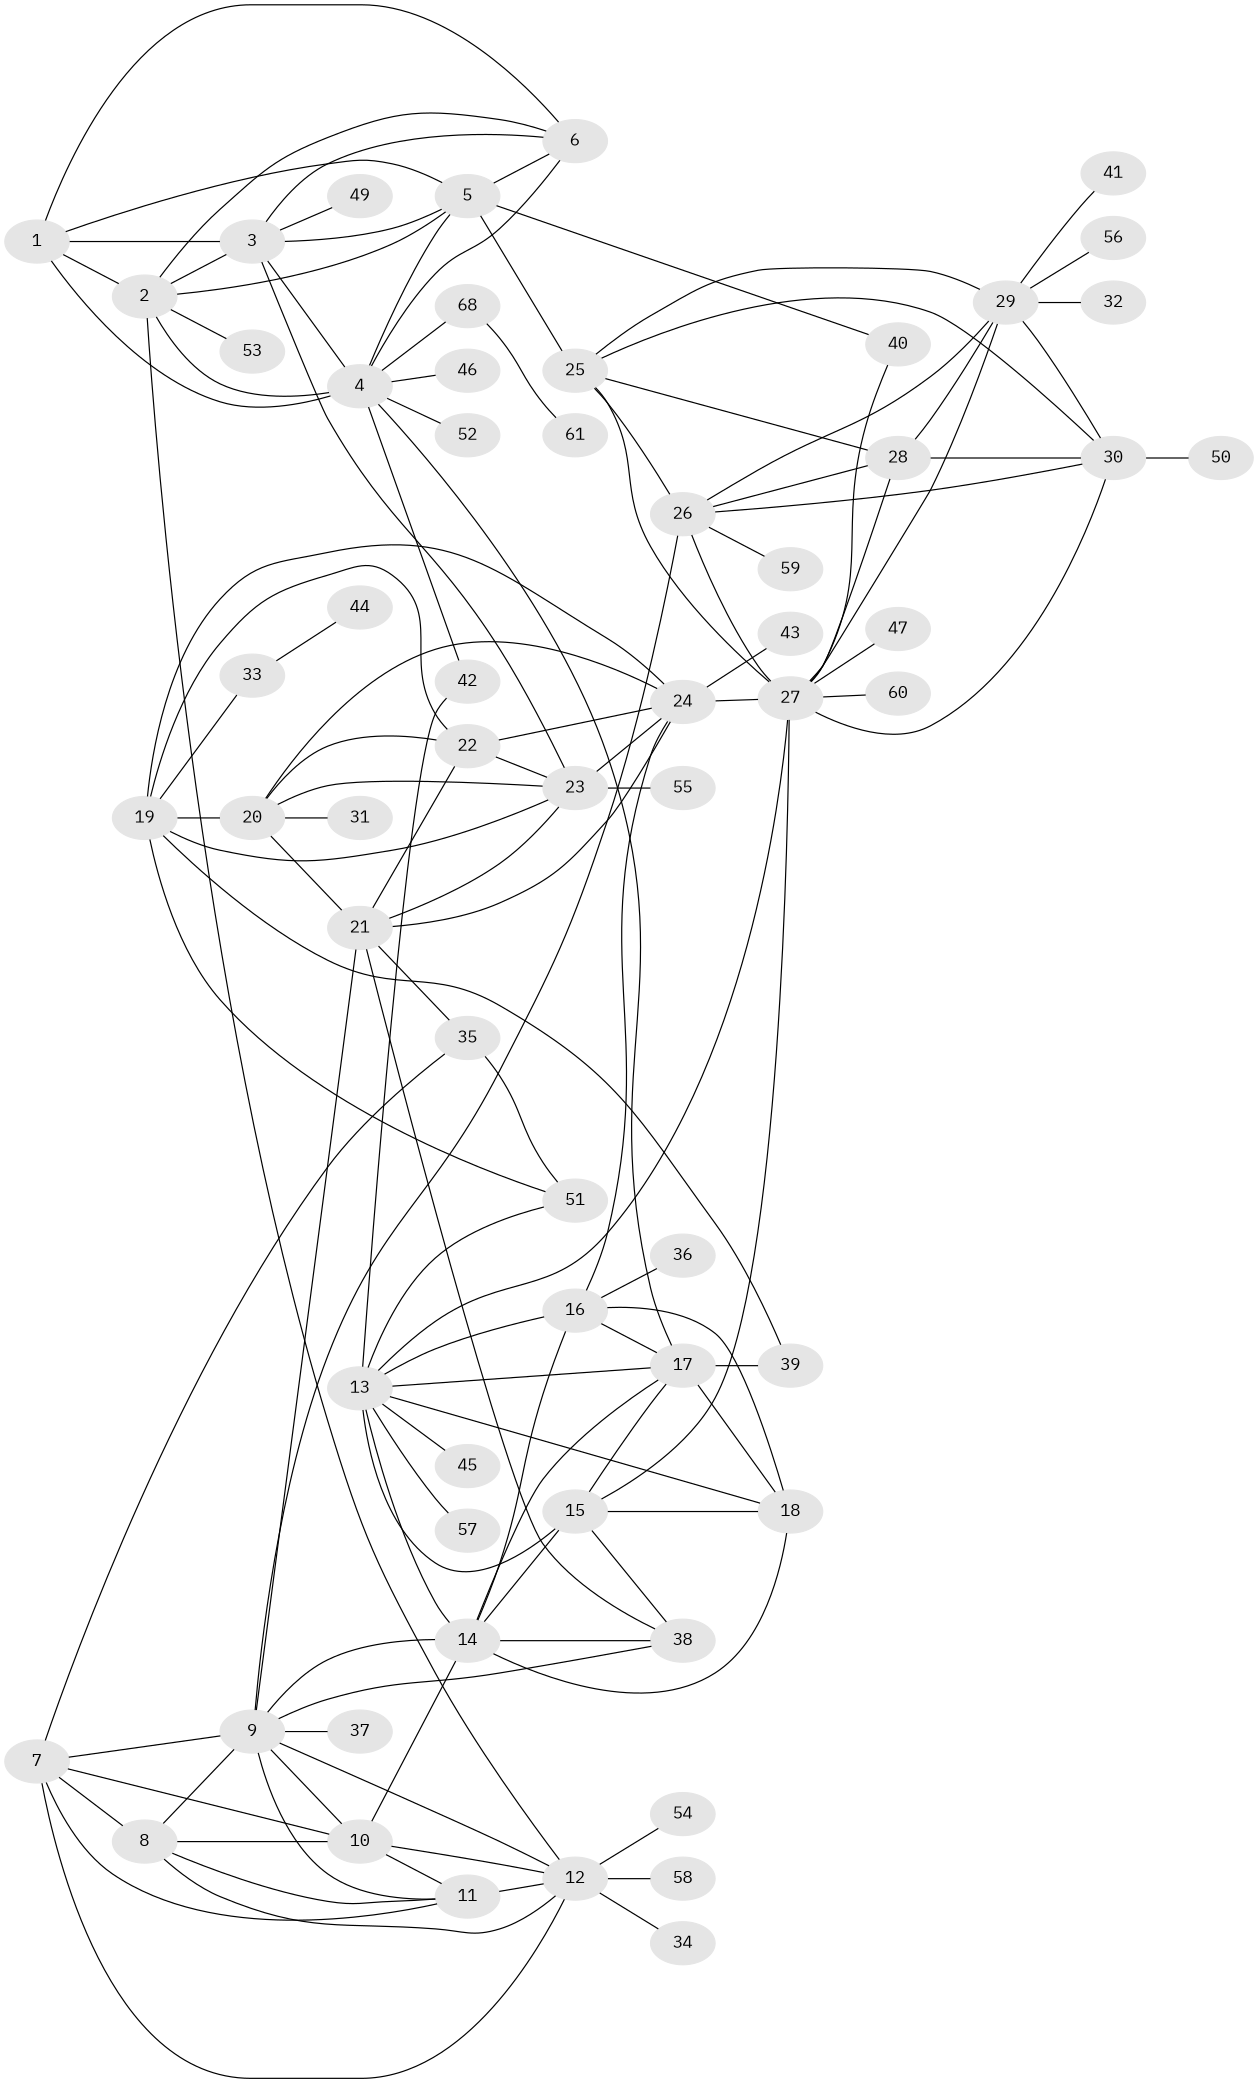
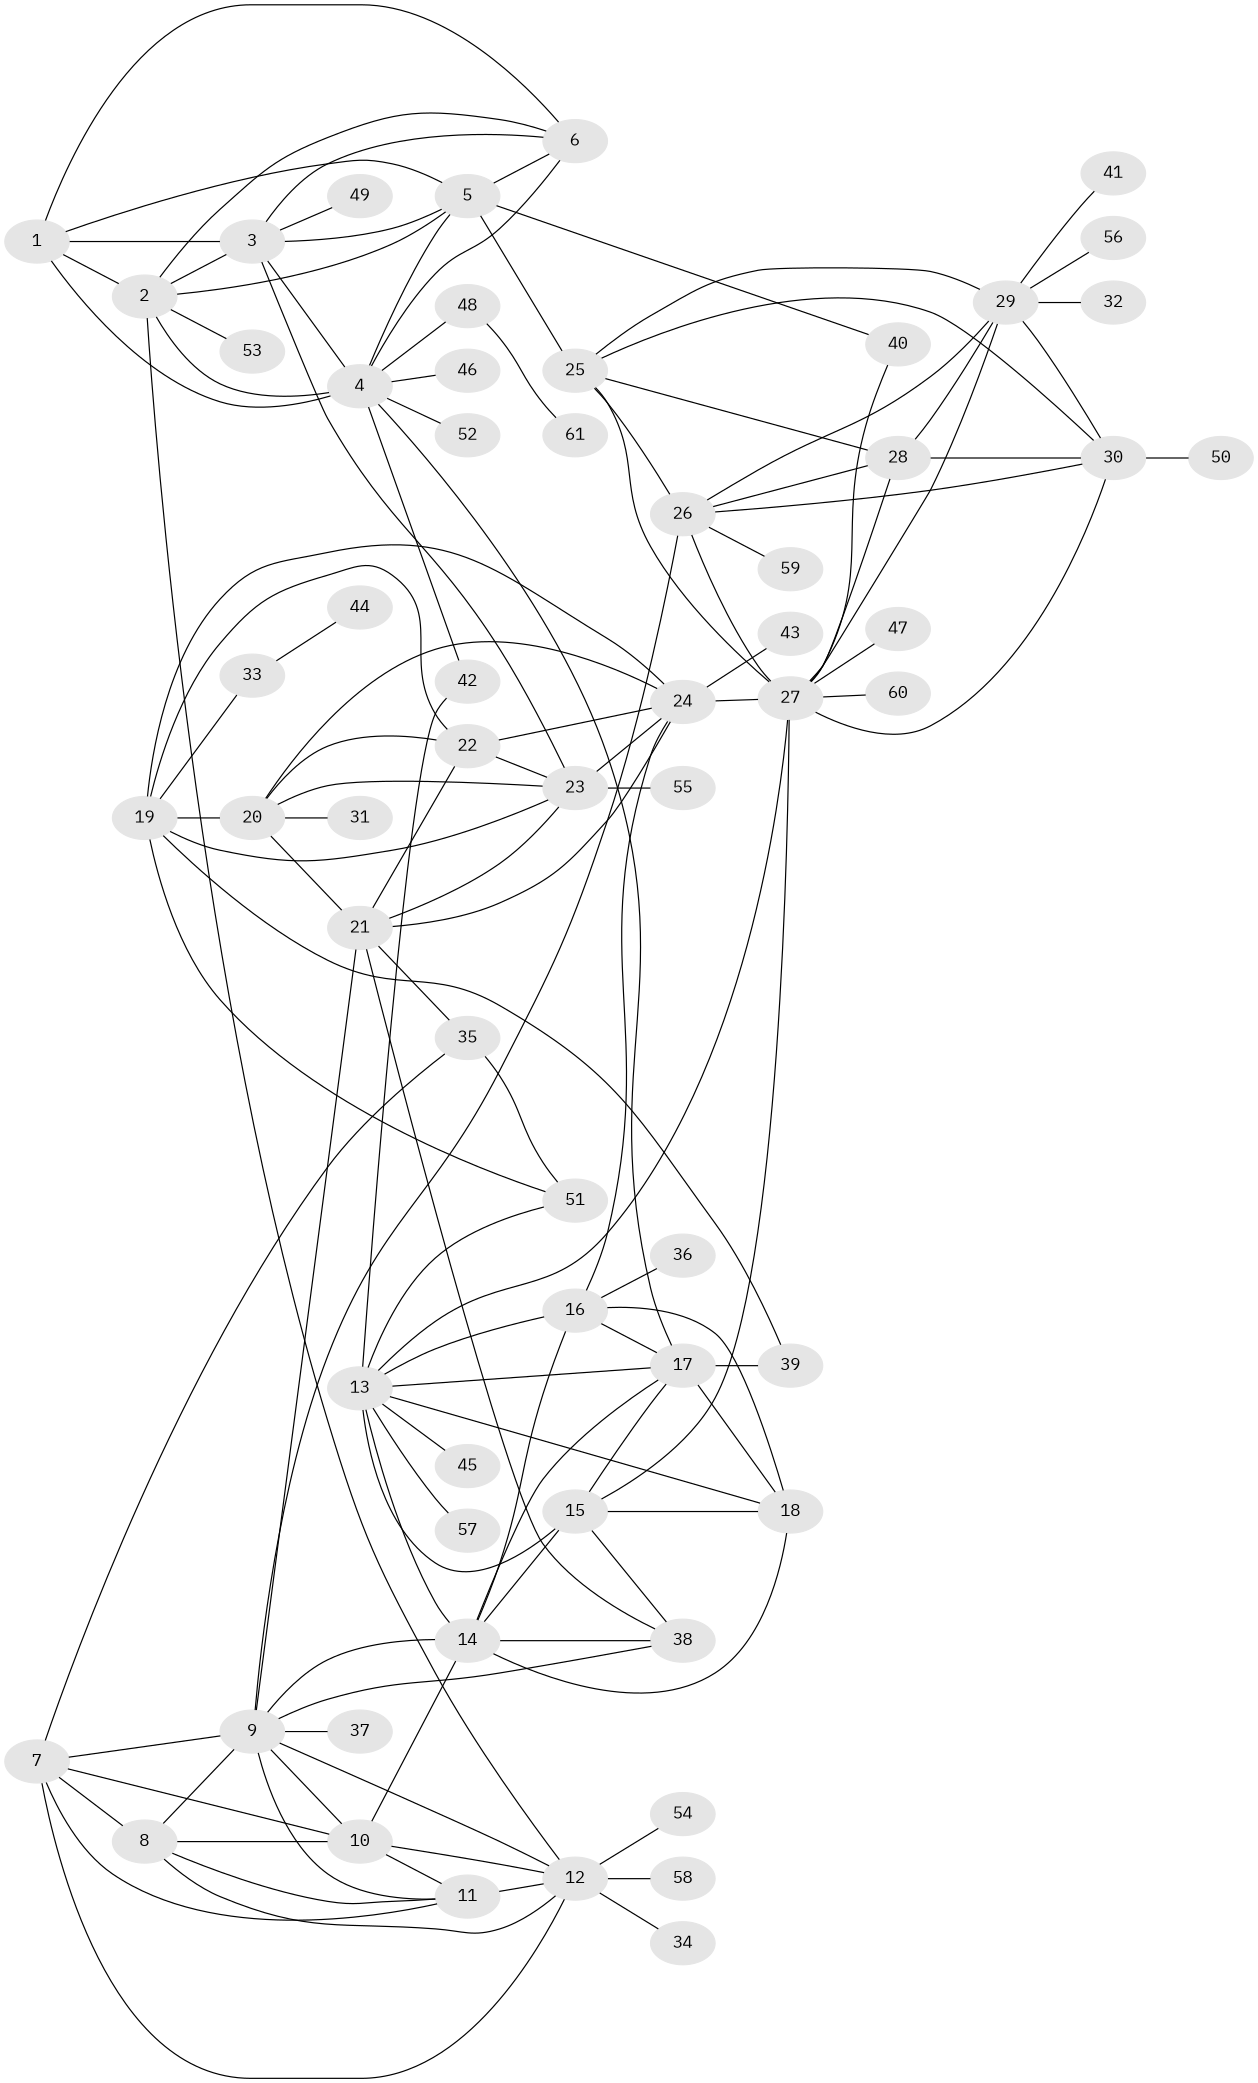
node "68": label "68" -> "48"
